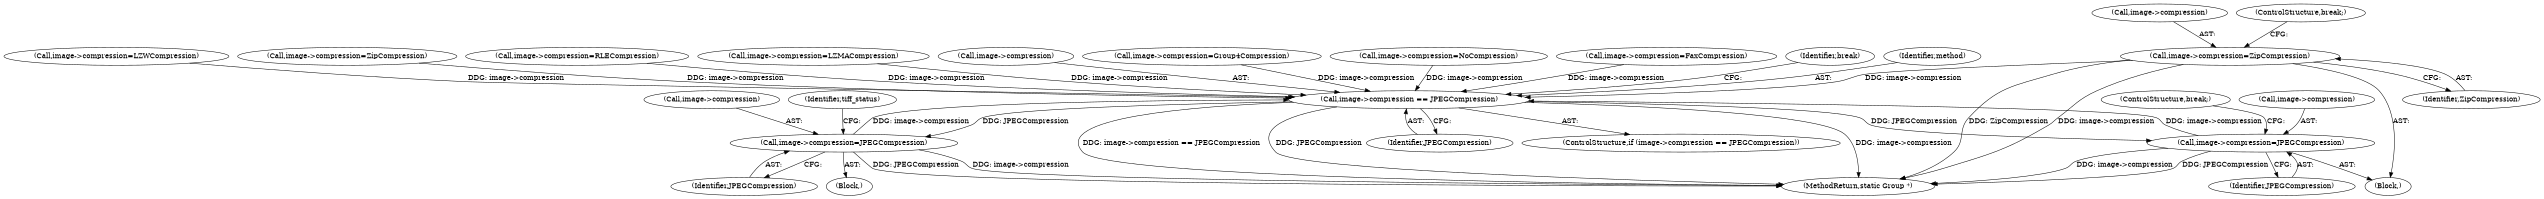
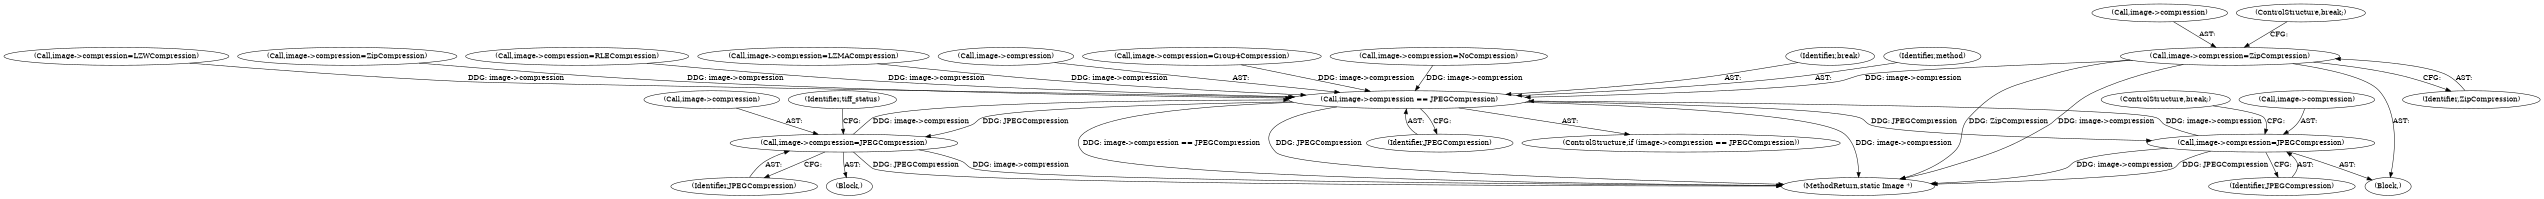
node "(Call,image->compression=FaxCompression)": removed
edge "(Identifier,break)" -> "(Call,image->compression == JPEGCompression)": label "CFG: " -> "AST: "
node "(MethodReturn,static Group *)": label "(MethodReturn,static Group *)" -> "(MethodReturn,static Image *)"
